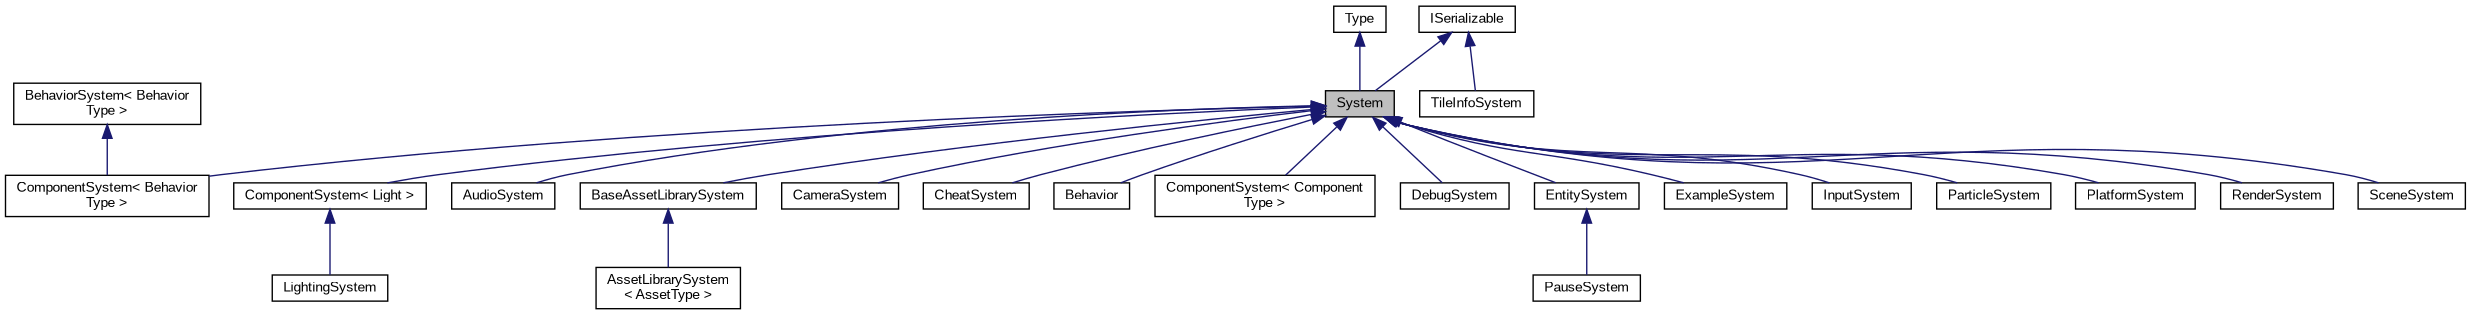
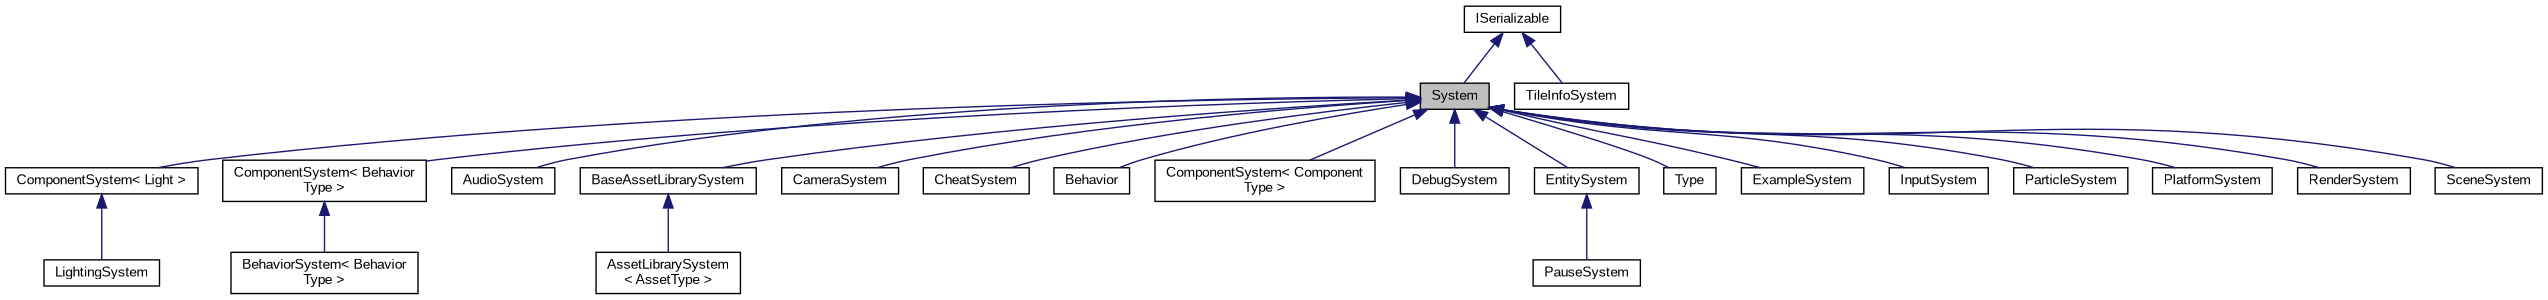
edge "System" -> "Type": reversed
edge "ComponentSystem< Behavior Type >" -> "BehaviorSystem< Behavior Type >": reversed
